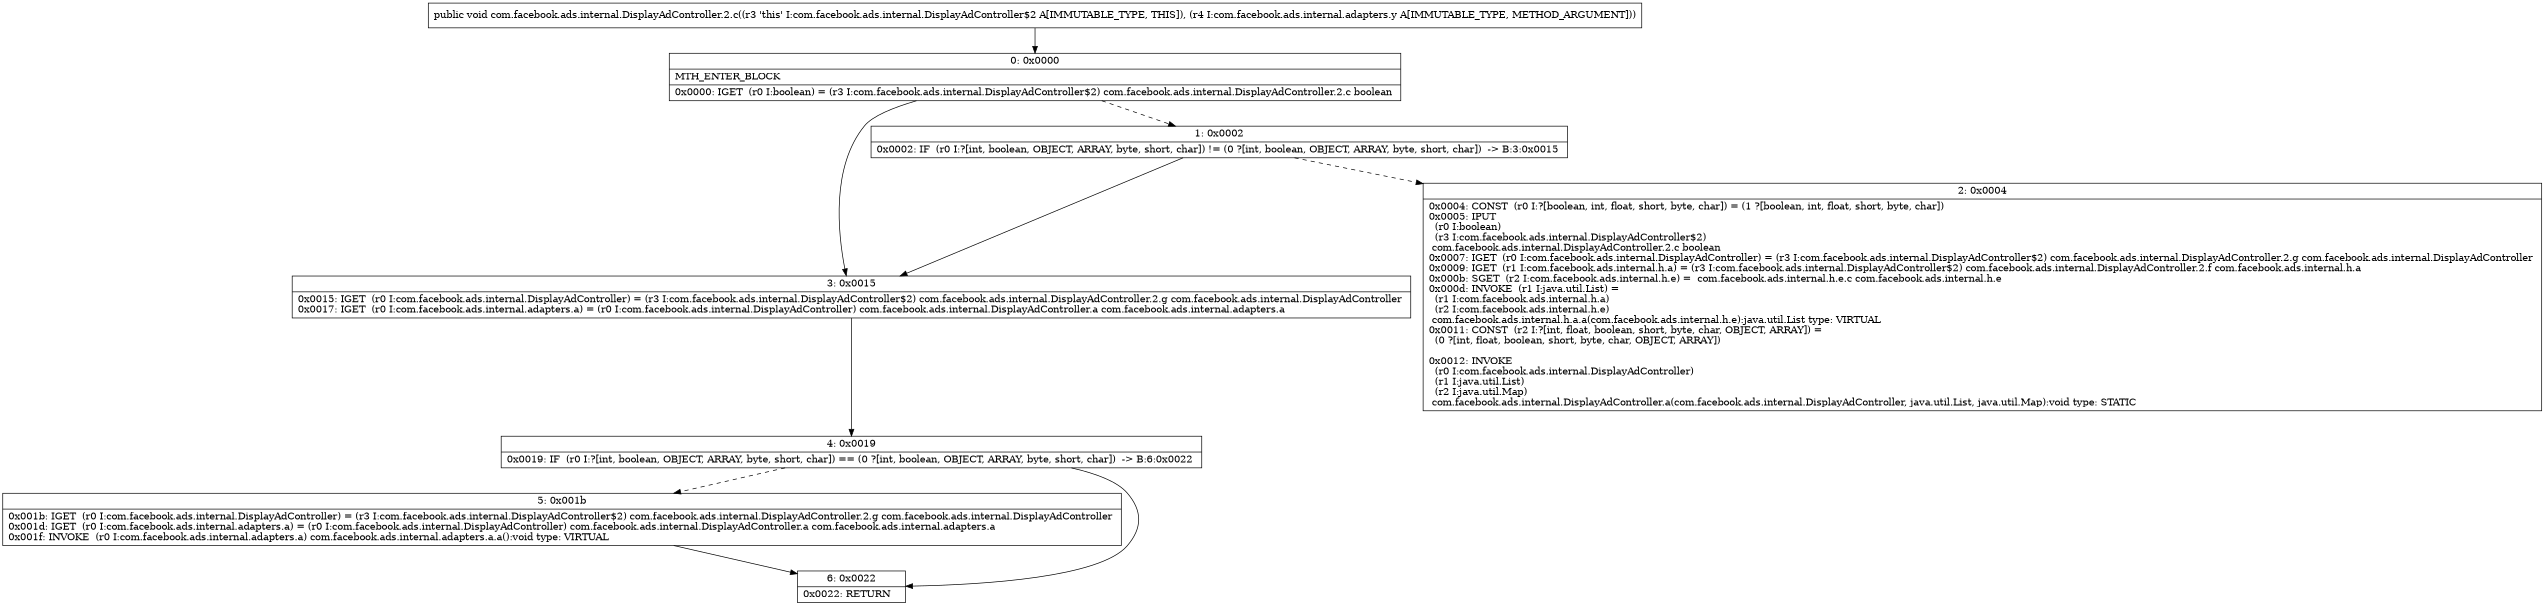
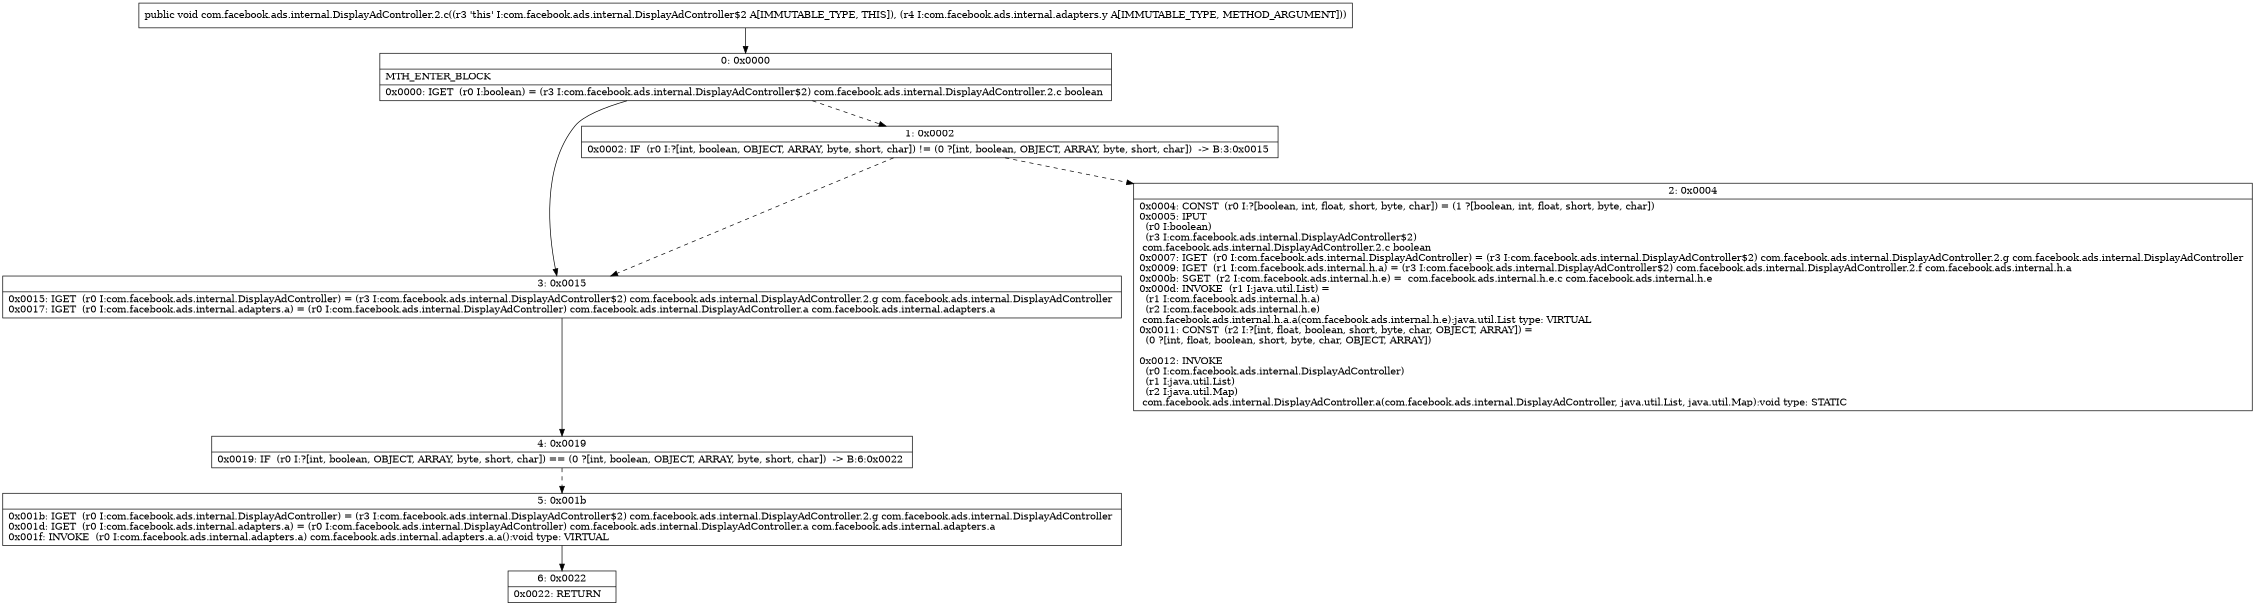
edge "1: 0x0002" -> "3: 0x0015": style solid -> dashed
edge "4: 0x0019" -> "6: 0x0022": removed
